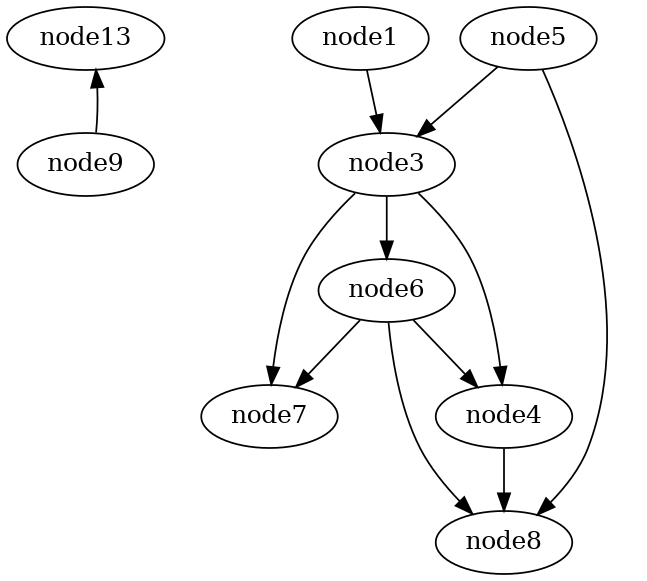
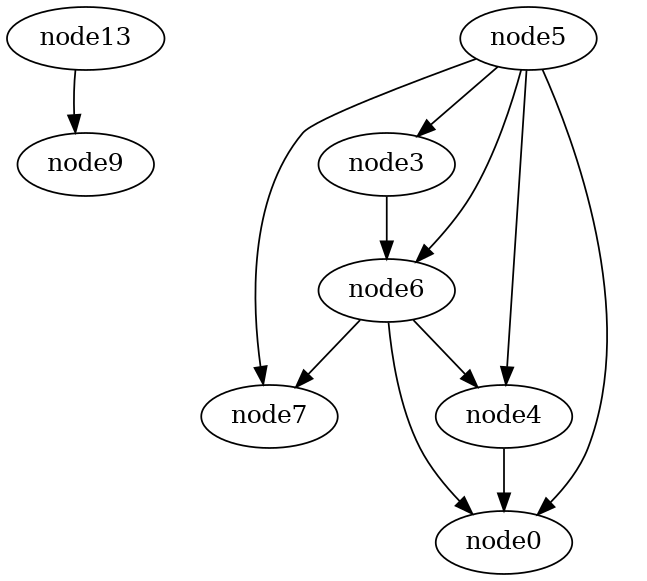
node "node1": removed
edge "node9" -> "node13": reversed
edge "node5" -> "node6": added
edge "node3" -> "node7": now "node5" -> "node7"
edge "node3" -> "node4": now "node5" -> "node4"
node "node8": label "node8" -> "node0"
